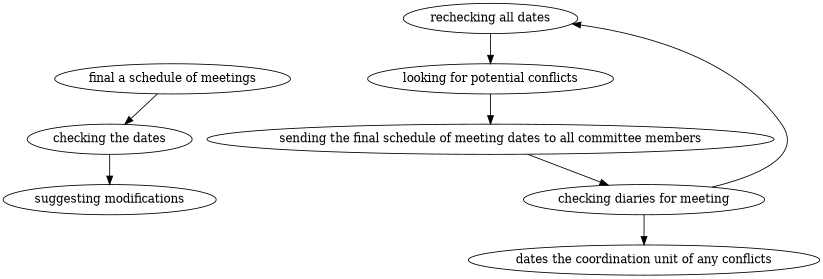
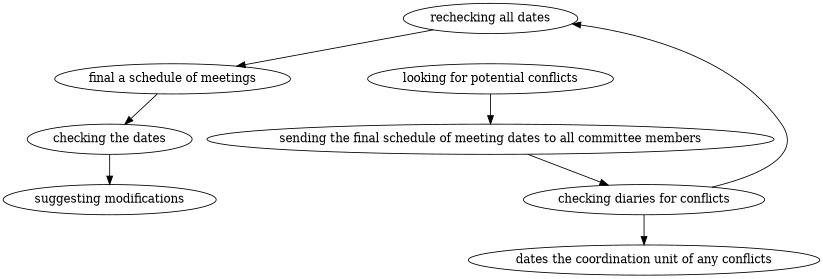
edge "rechecking all dates" -> "looking for potential conflicts": now "rechecking all dates" -> "final a schedule of meetings"
node "checking diaries for meeting": label "checking diaries for meeting" -> "checking diaries for conflicts"
